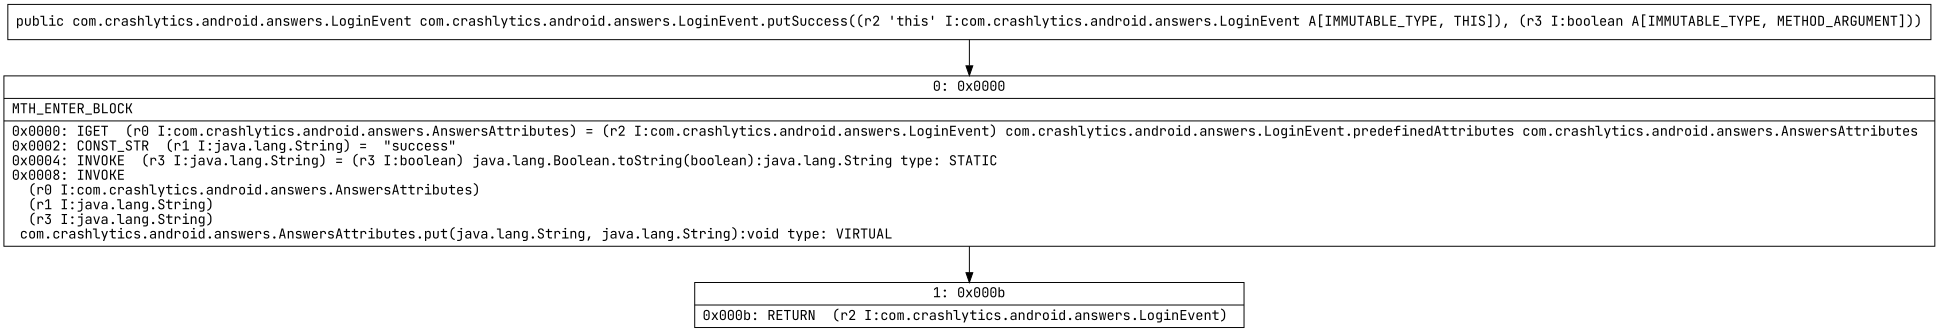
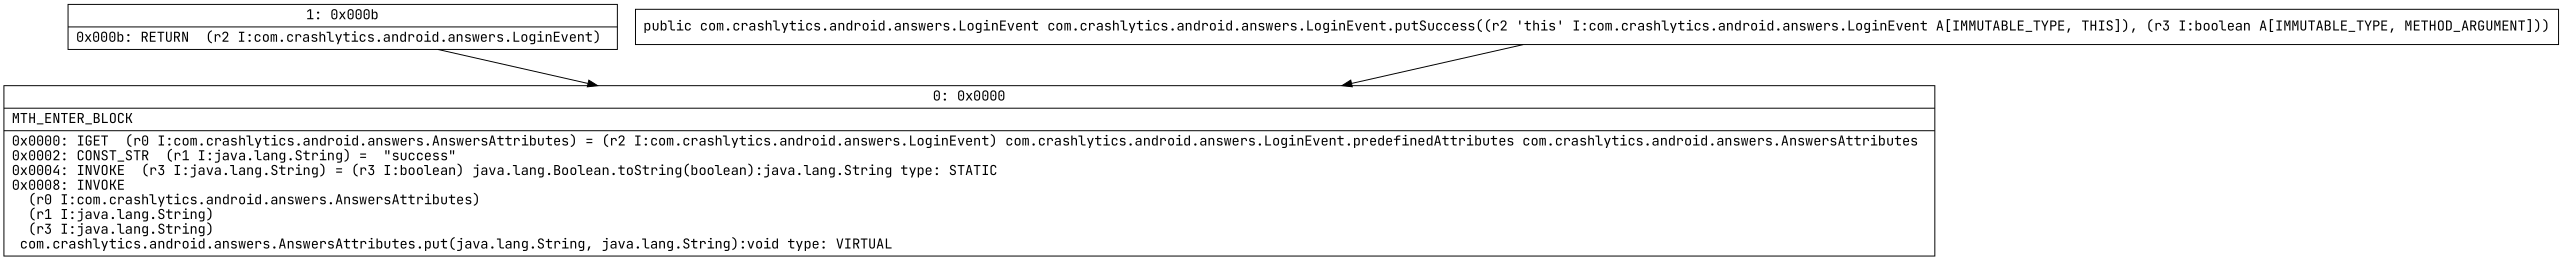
edge "0: 0x0000" -> "1: 0x000b": reversed
